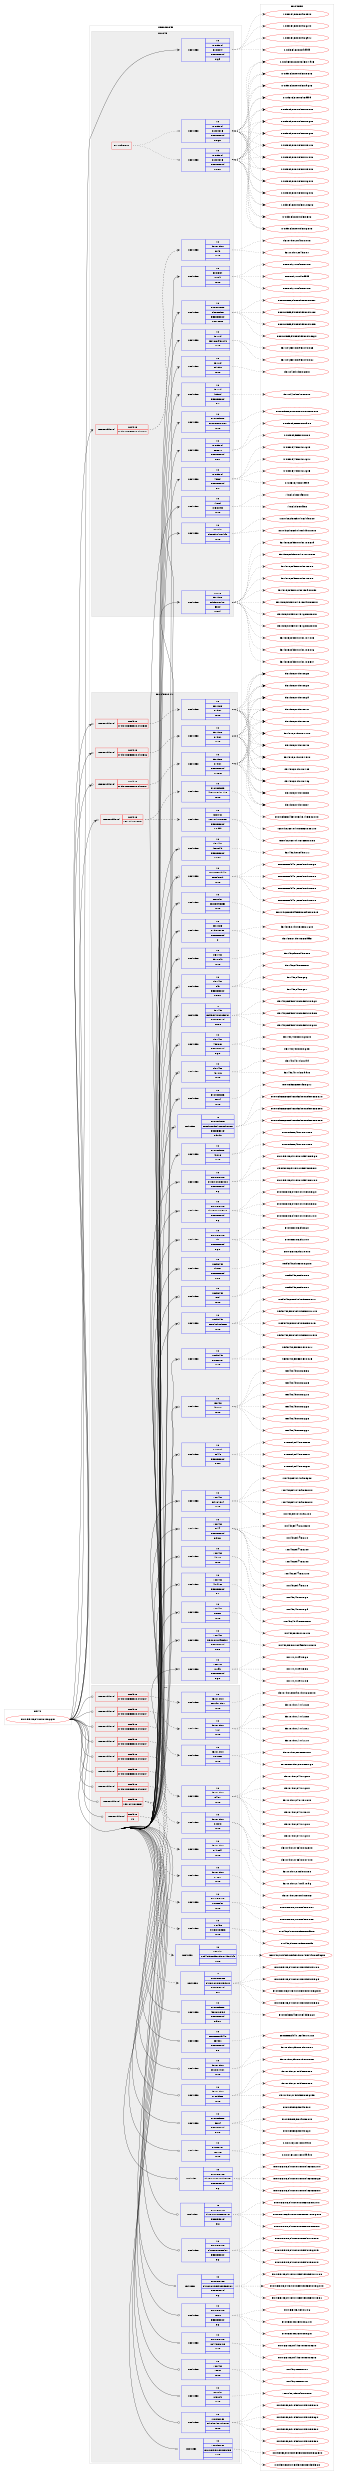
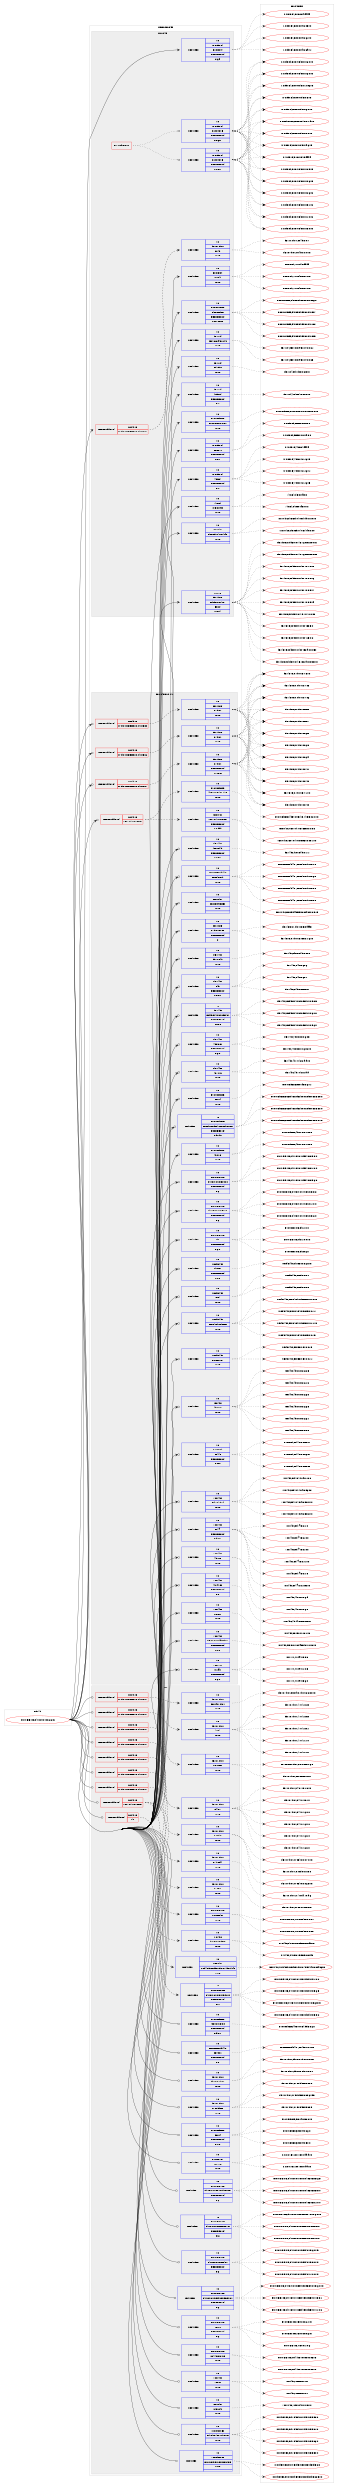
node "devel-extra/cinnamon-desktop-3.8.1": label "devel-extra/cinnamon-desktop-3.8.1" -> "gnome-extra/cinnamon-desktop-3.8.1"
node "dev-python/lxml-4.4.1": added
node "dev-python/control-0.5.0-r3": label "dev-python/control-0.5.0-r3" -> "dev-python/pypam-0.5.0-r3"
